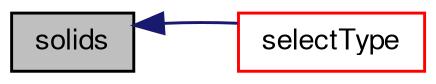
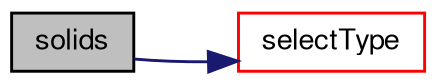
edge "selectType" -> "solids": reversed
